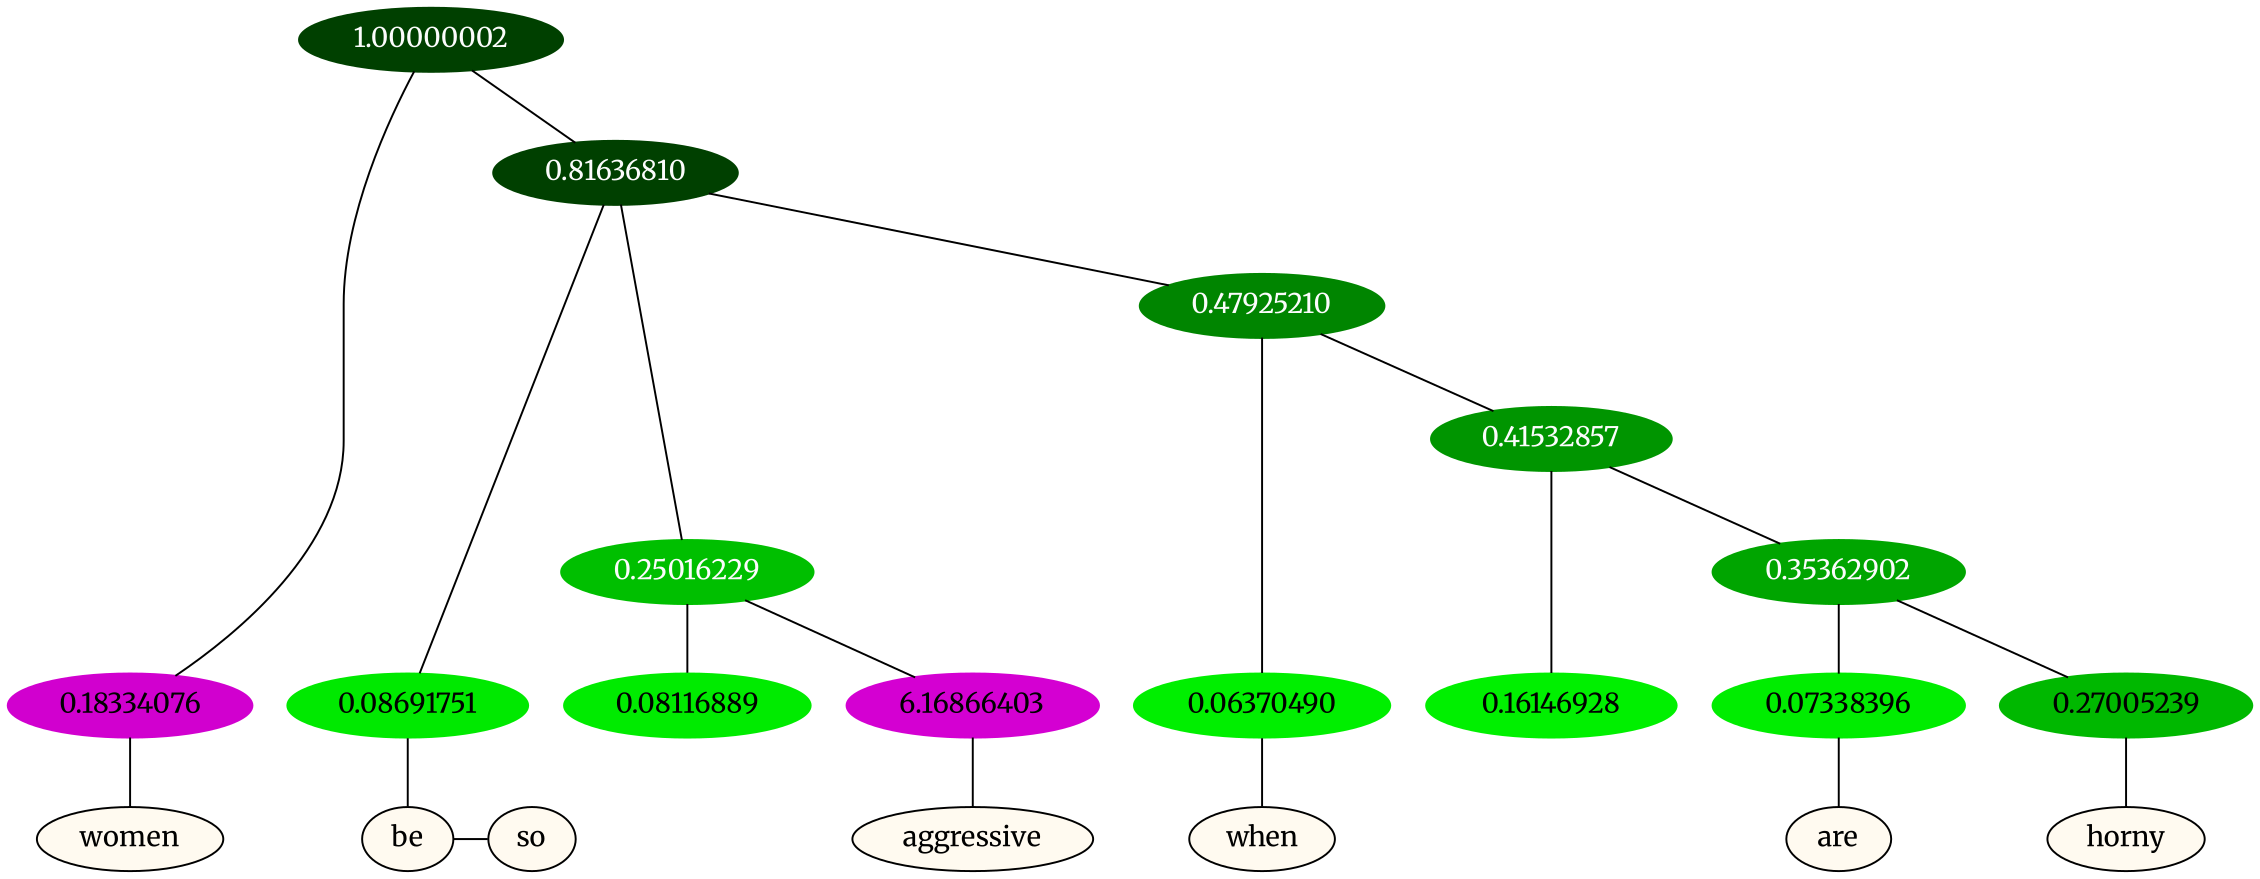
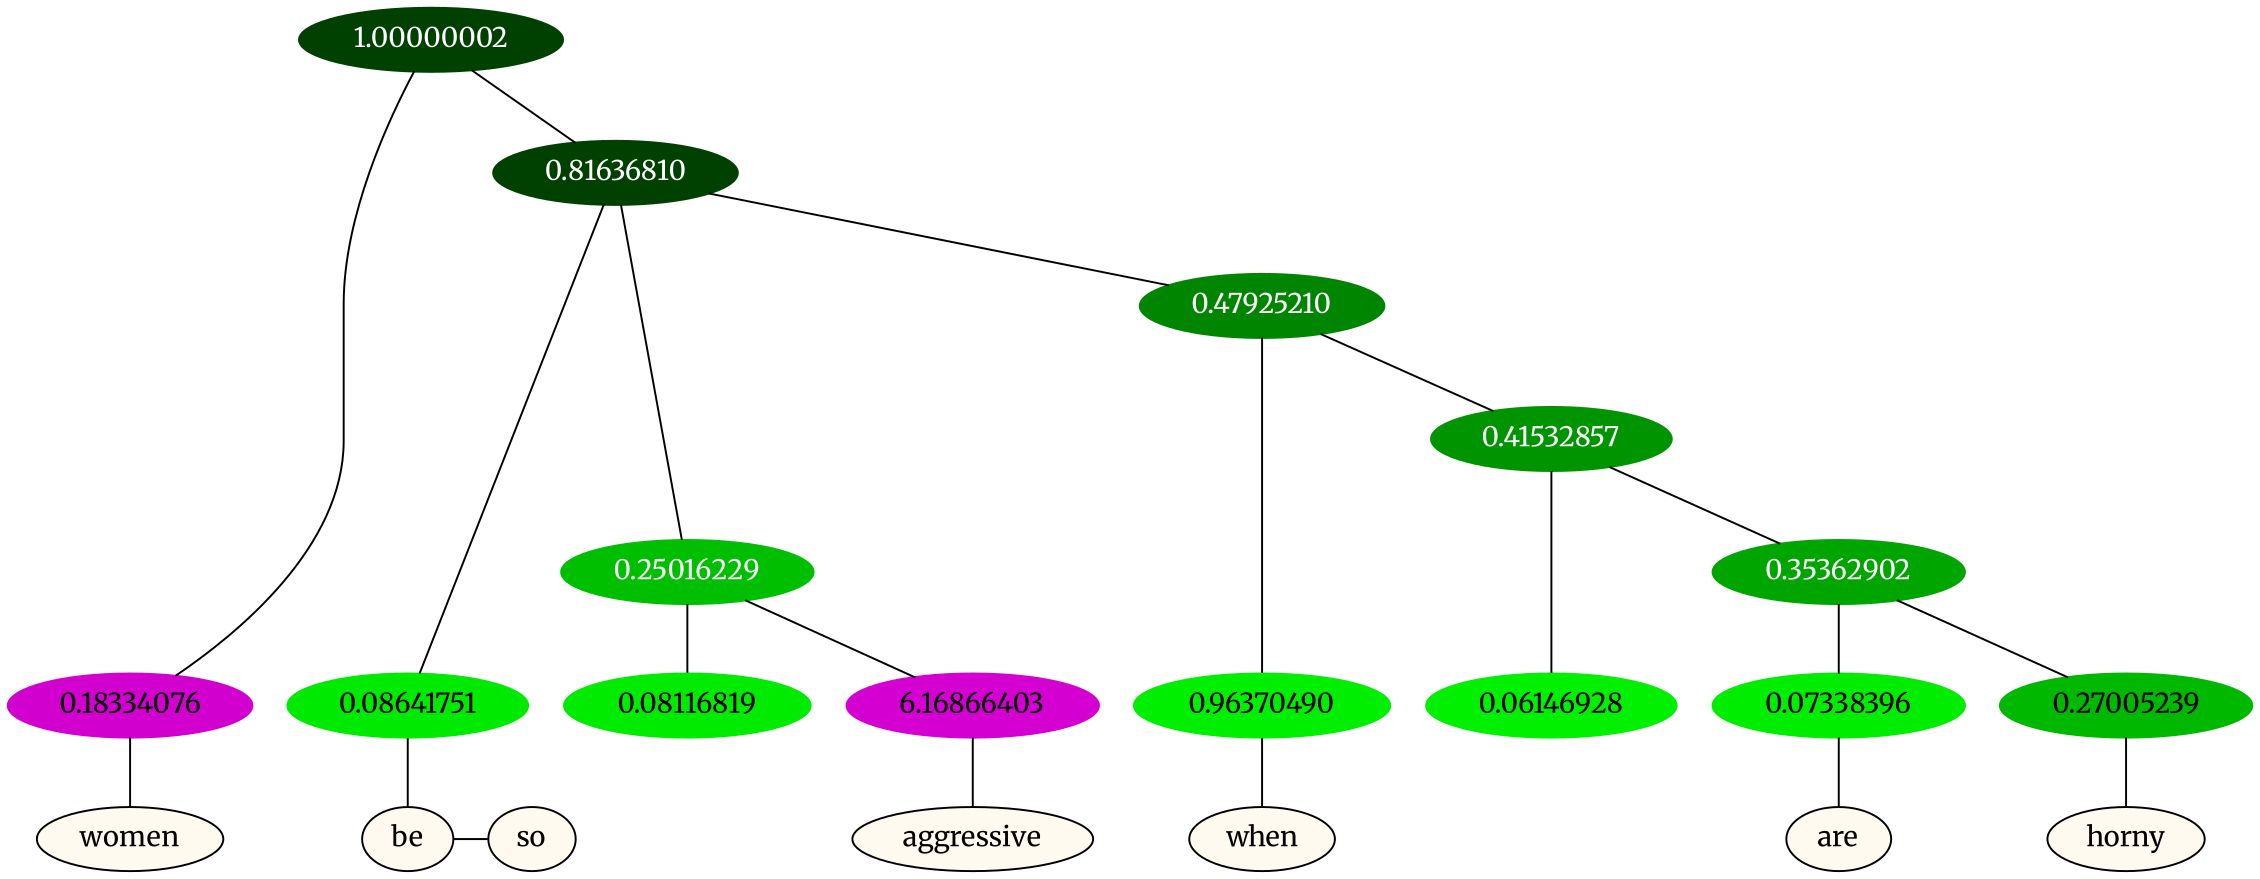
node "0.08691751": label "0.08691751" -> "0.08641751"
node "0.08116889": label "0.08116889" -> "0.08116819"
node "0.06370490": label "0.06370490" -> "0.96370490"
node "0.16146928": label "0.16146928" -> "0.06146928"
